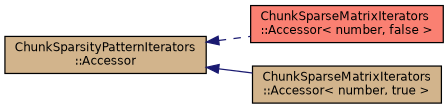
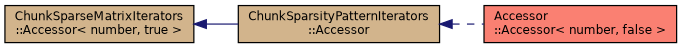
node "ChunkSparseMatrixIterators ::Accessor< number, false >": label "ChunkSparseMatrixIterators ::Accessor< number, false >" -> "Accessor ::Accessor< number, false >"
edge "ChunkSparseMatrixIterators ::Accessor< number, true >" -> "ChunkSparsityPatternIterators ::Accessor": reversed
